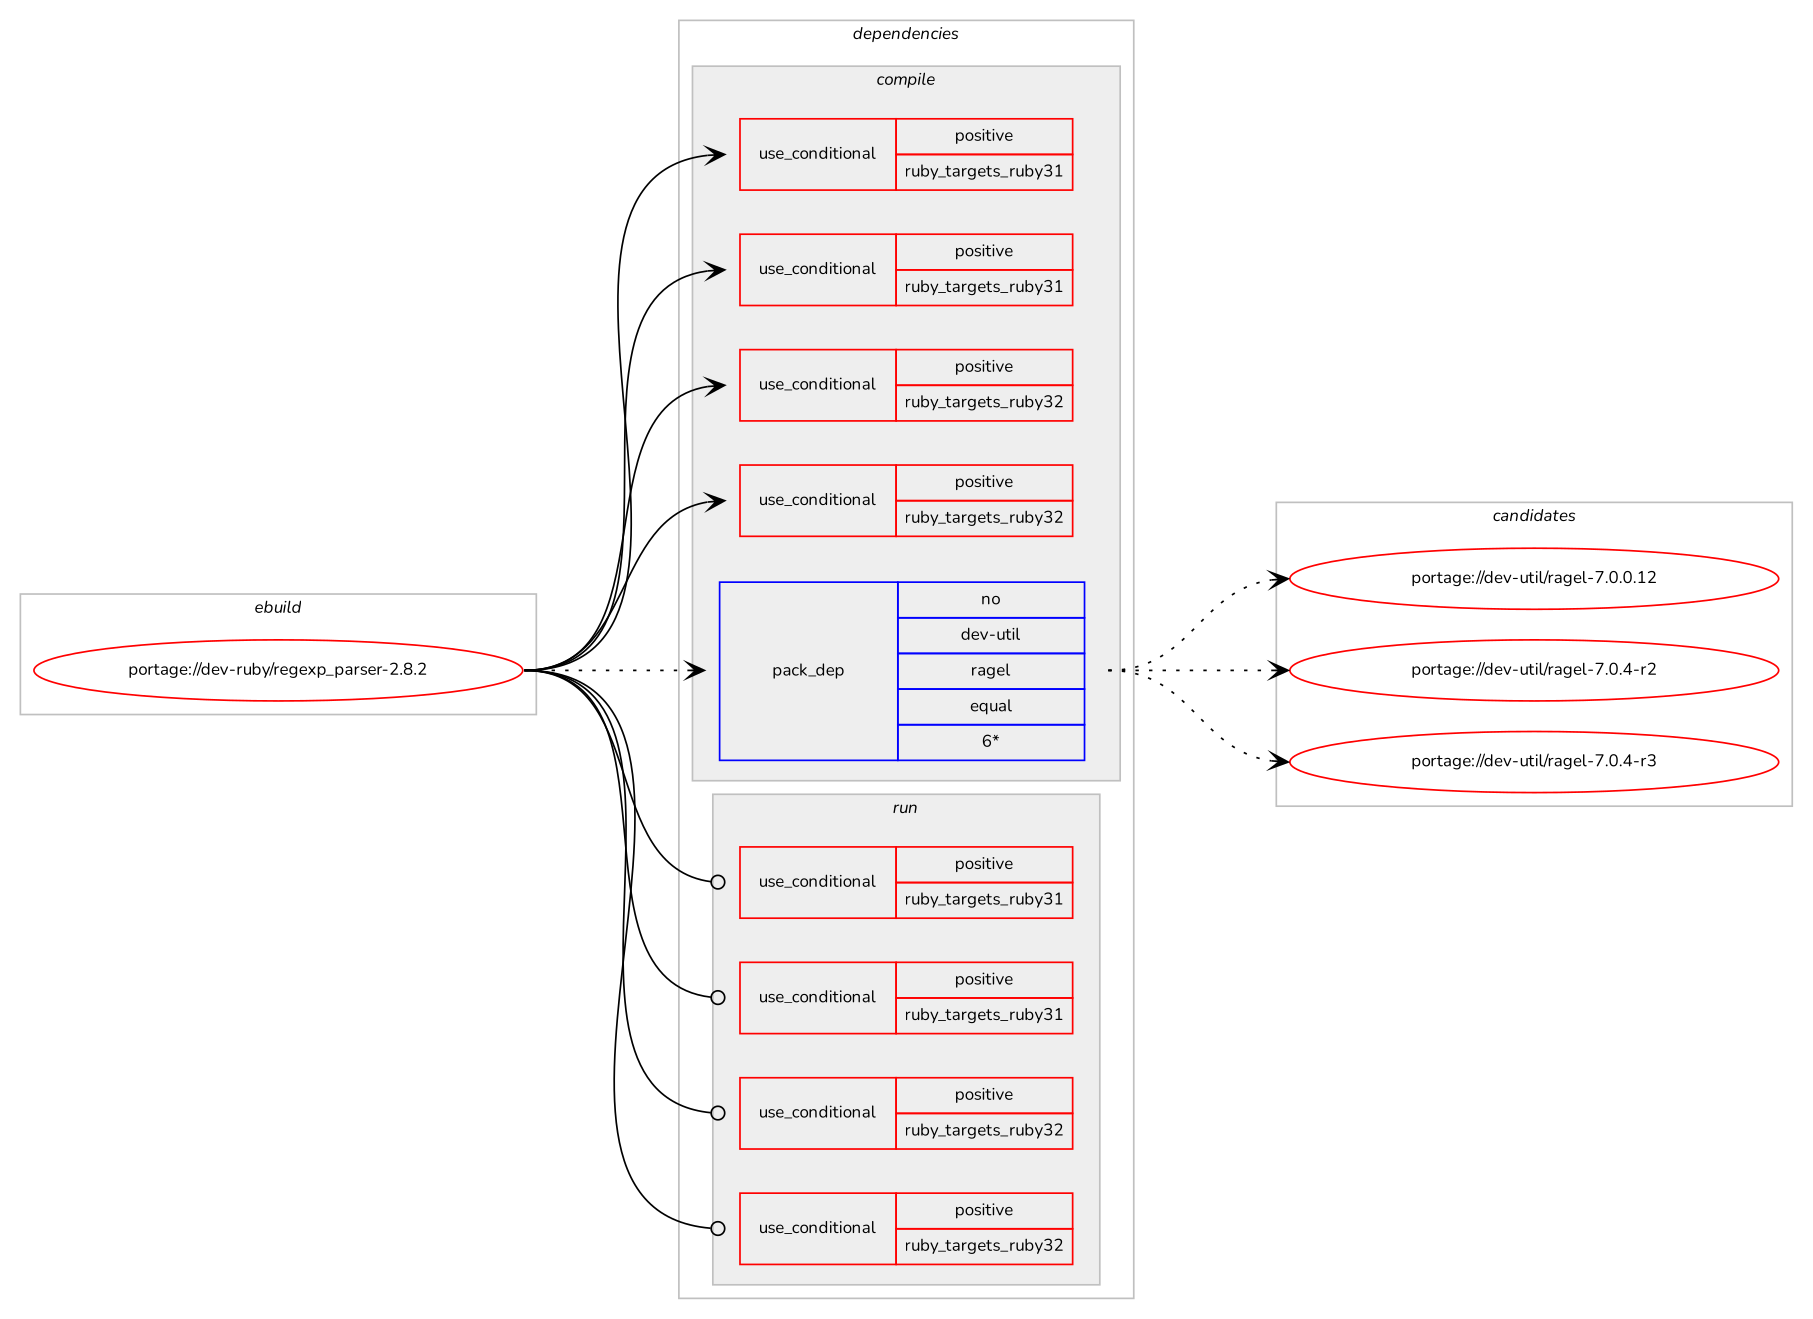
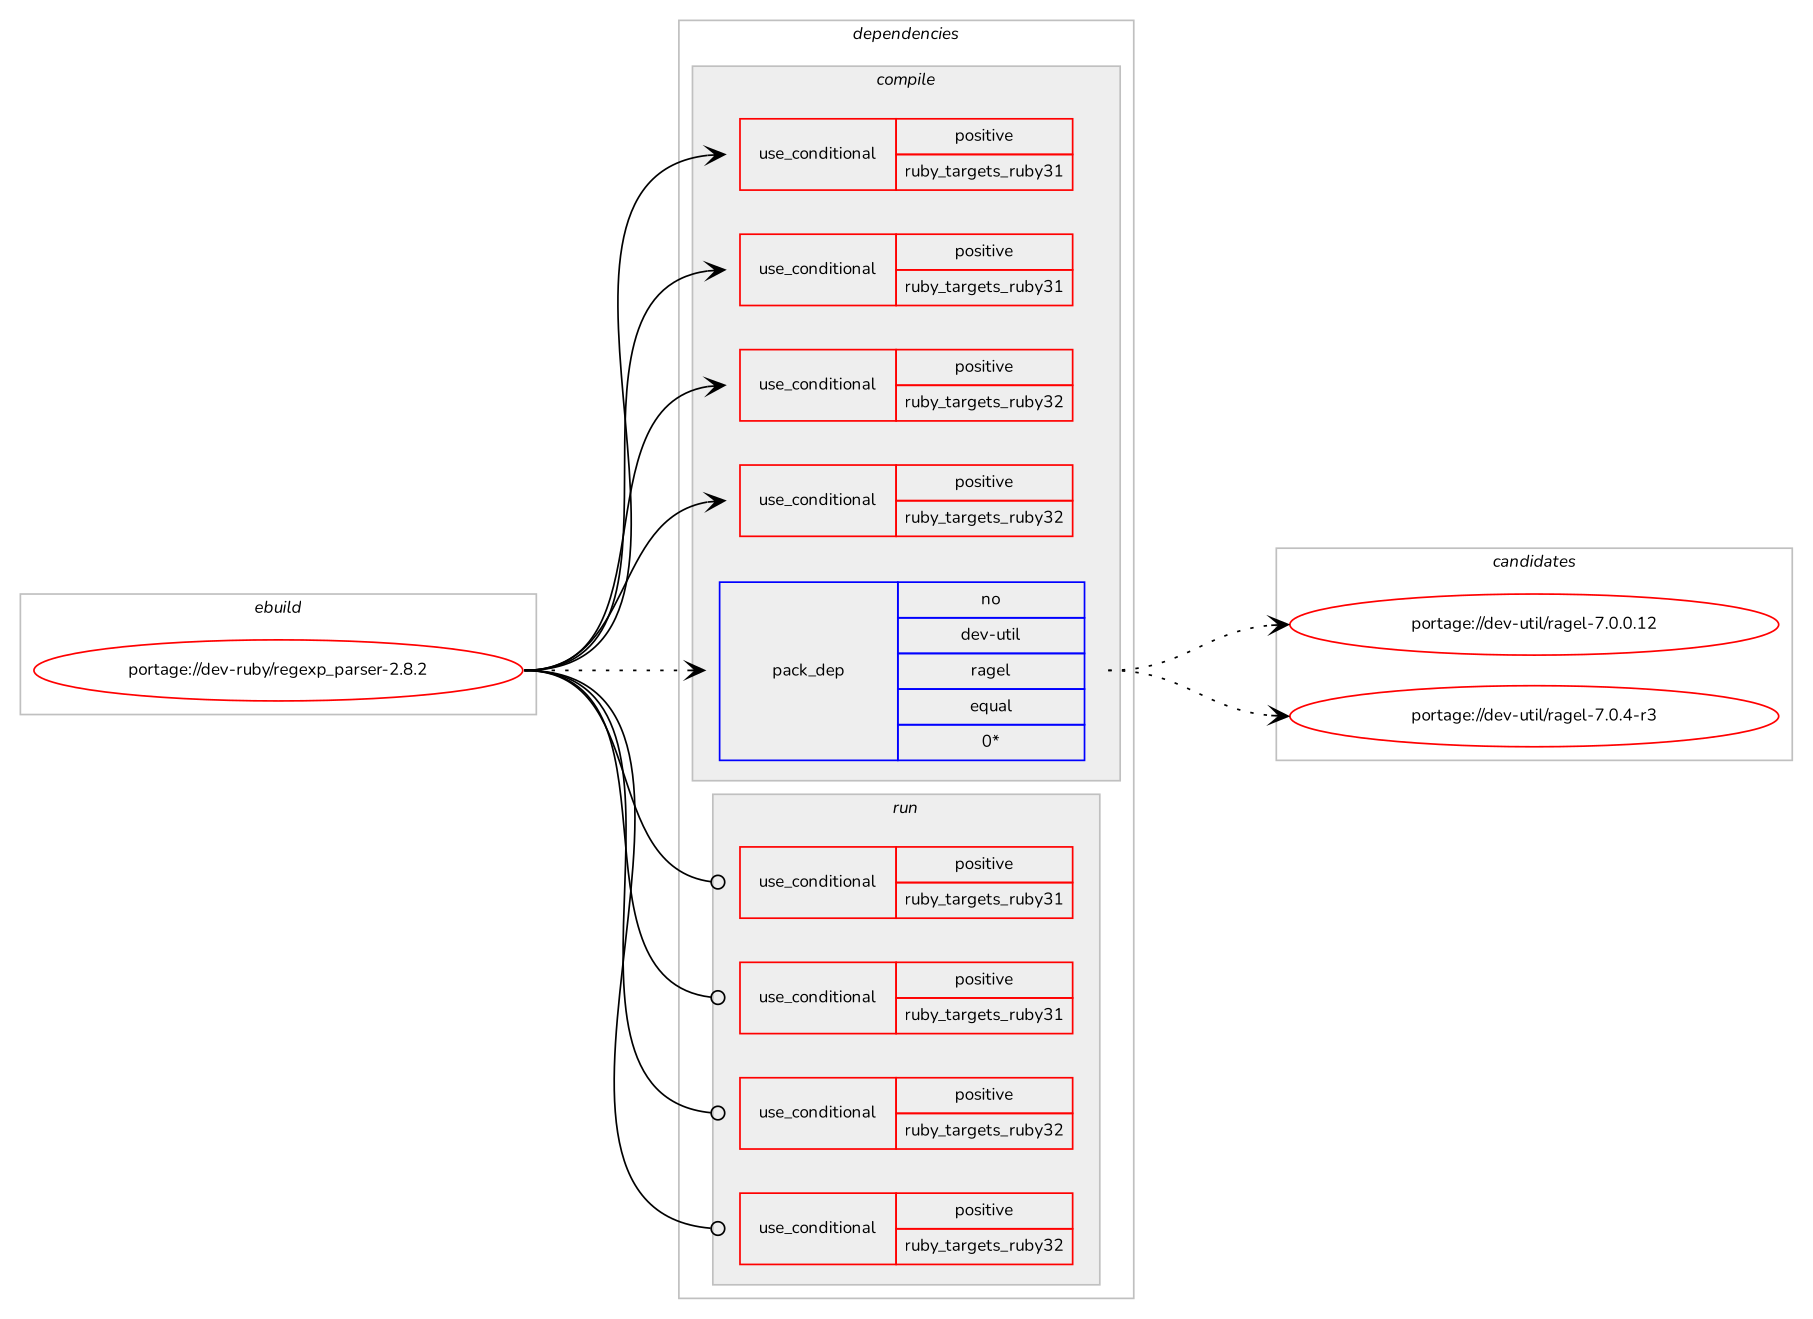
node "portage://dev-util/ragel-7.0.4-r2": removed
node "pack_dep": text "6*" -> "0*"
